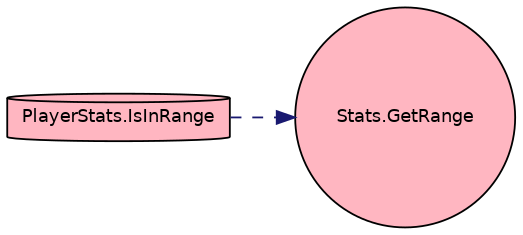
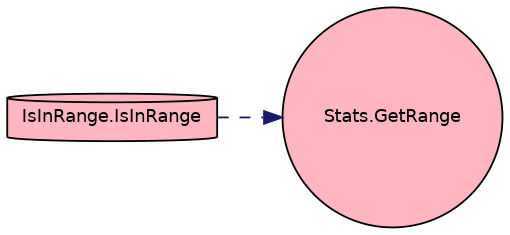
node "PlayerStats.IsInRange": label "PlayerStats.IsInRange" -> "IsInRange.IsInRange"
